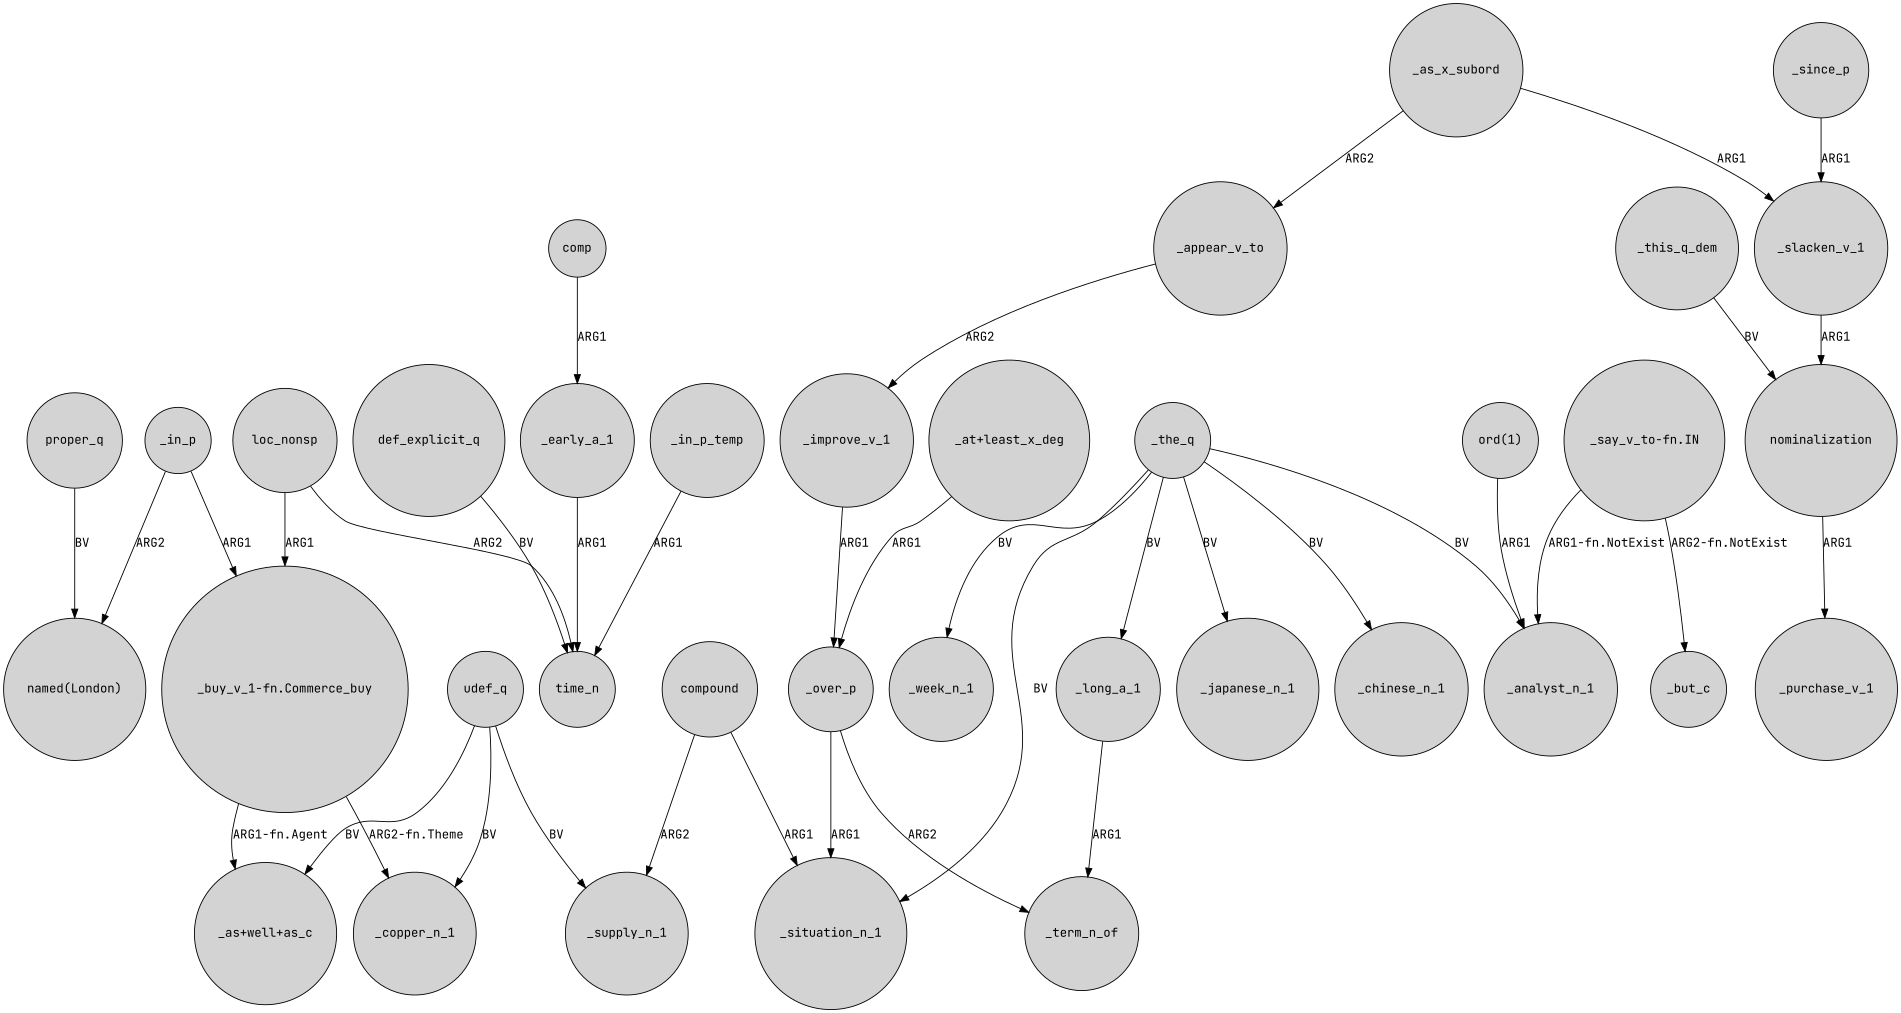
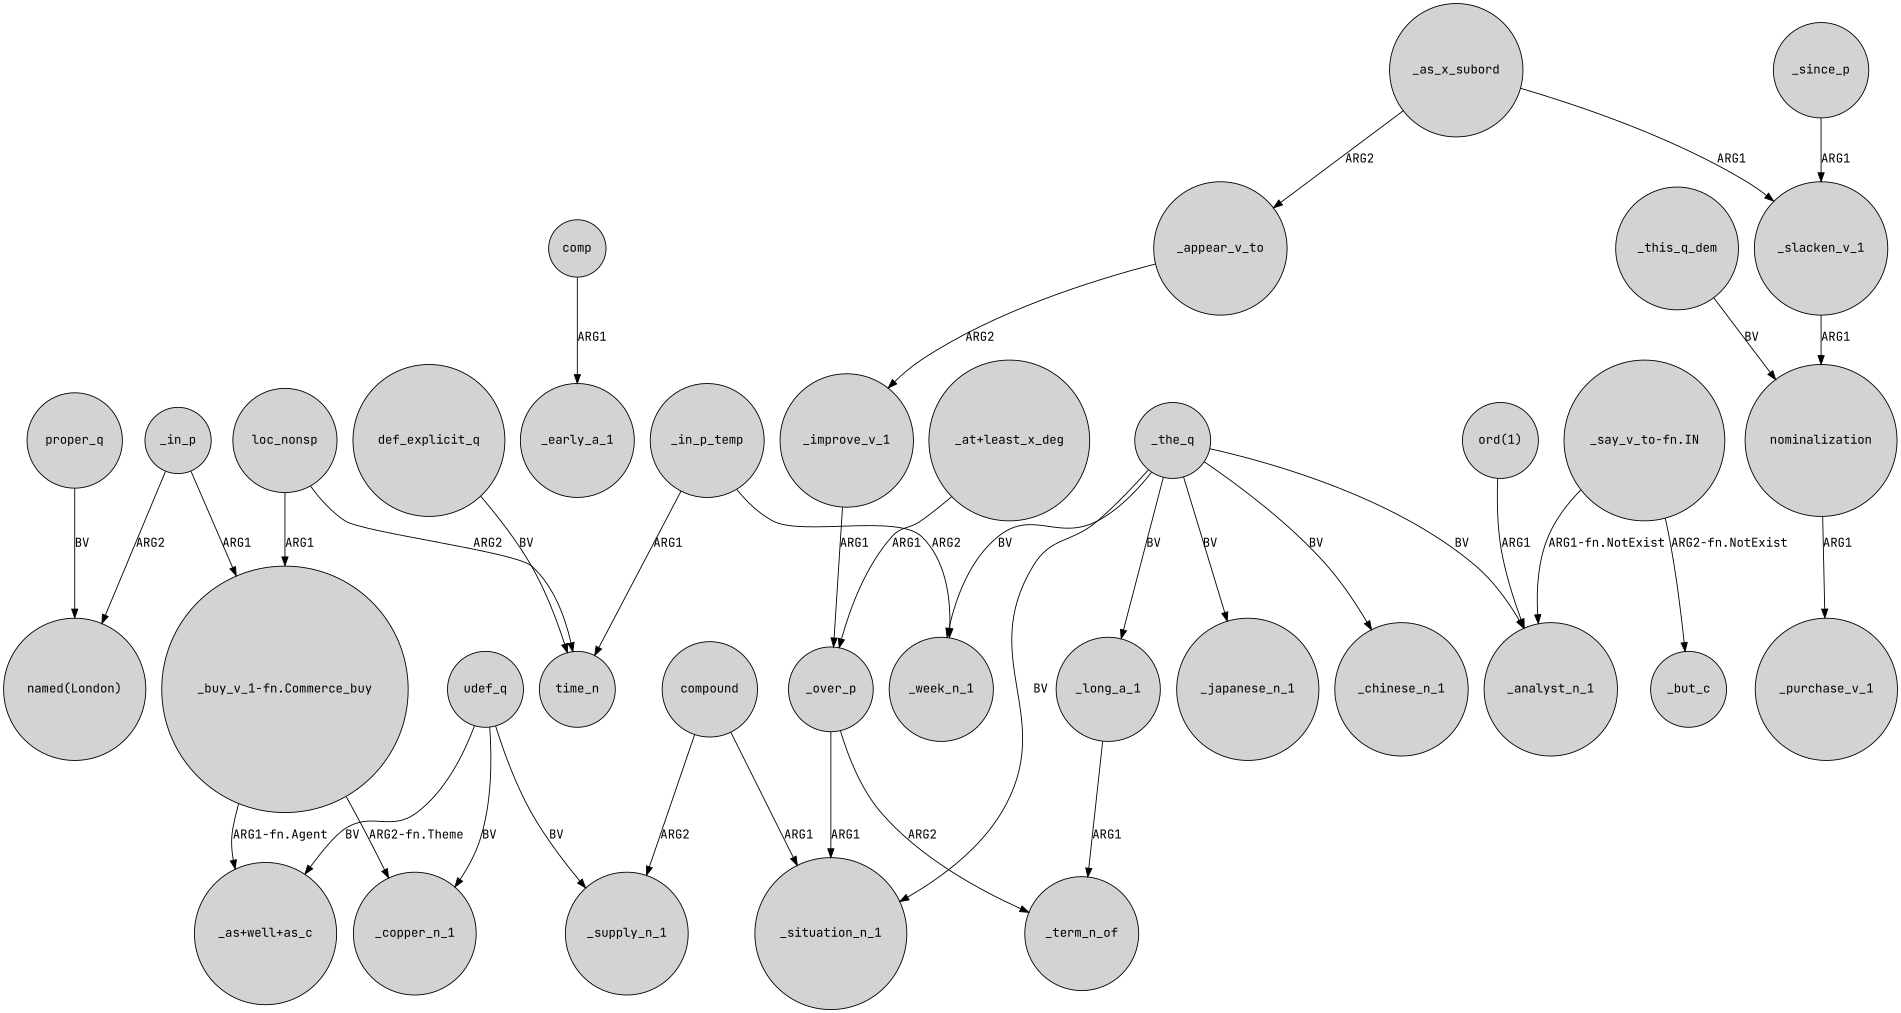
edge "_in_p_temp" -> "_week_n_1": added, label "ARG2"
edge "_early_a_1" -> "time_n": removed, label "ARG1"
